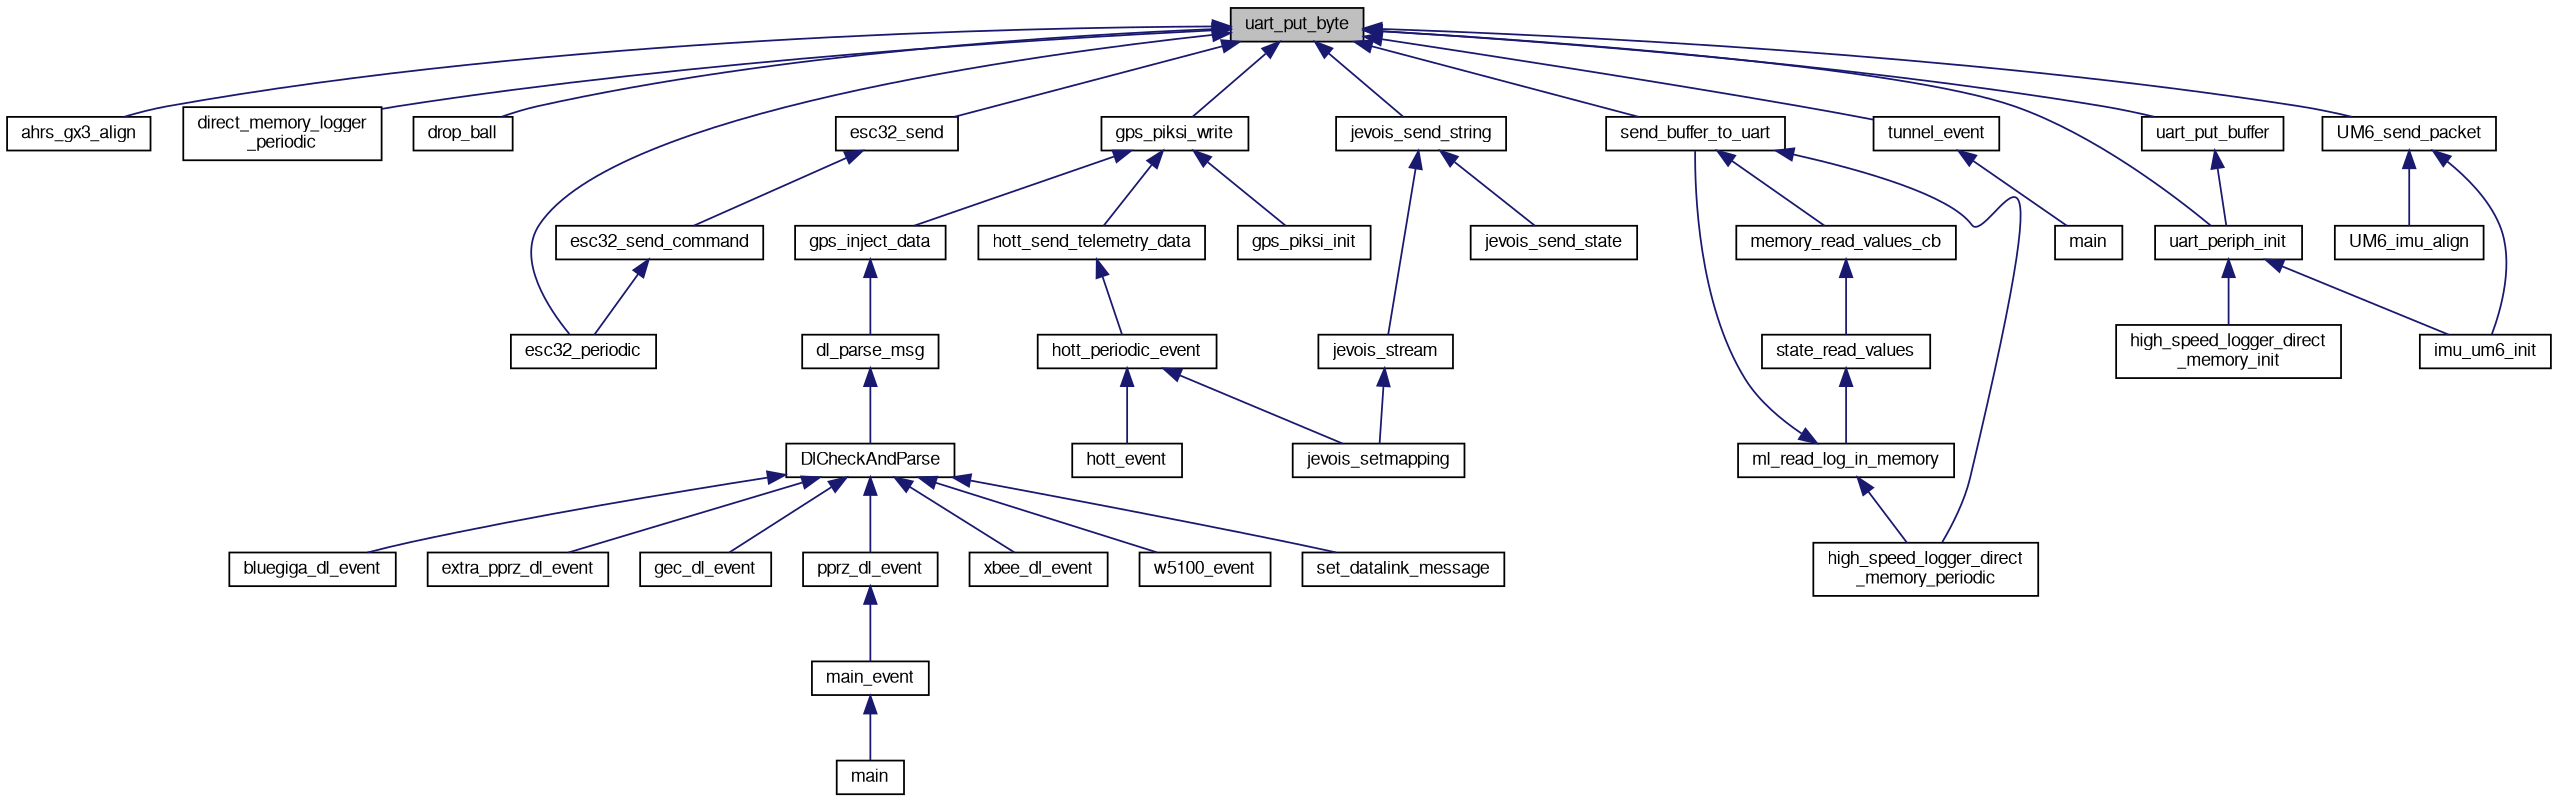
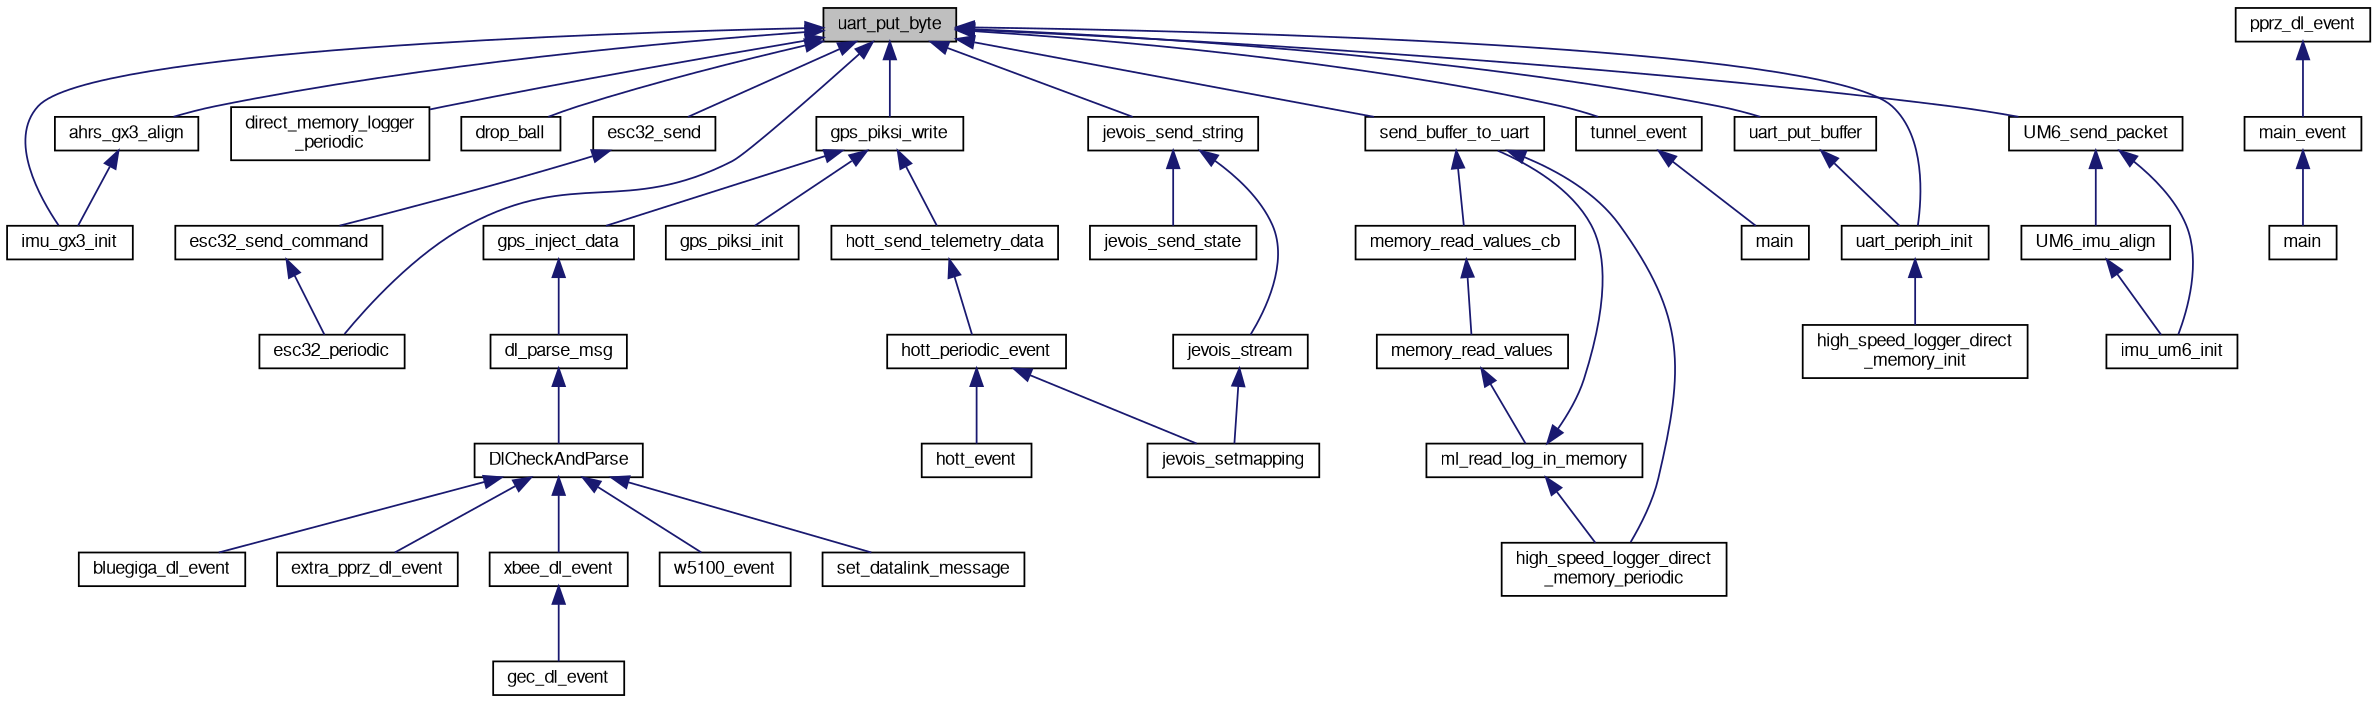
node "imu_gx3_init": added
edge "imu_um6_init" -> "uart_periph_init": now "imu_um6_init" -> "UM6_imu_align"
node "state_read_values": label "state_read_values" -> "memory_read_values"
edge "gec_dl_event" -> "DlCheckAndParse": now "gec_dl_event" -> "xbee_dl_event"
edge "pprz_dl_event" -> "DlCheckAndParse": removed
